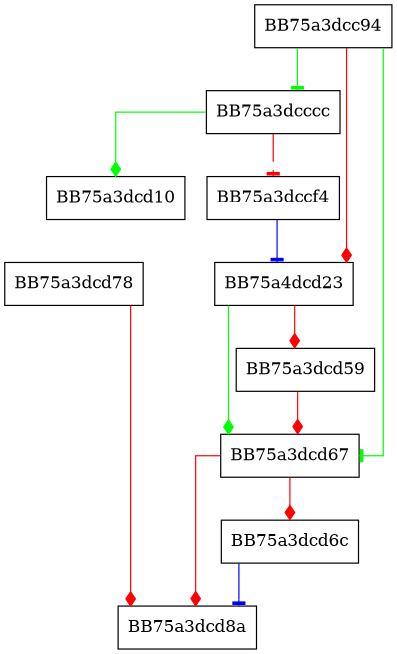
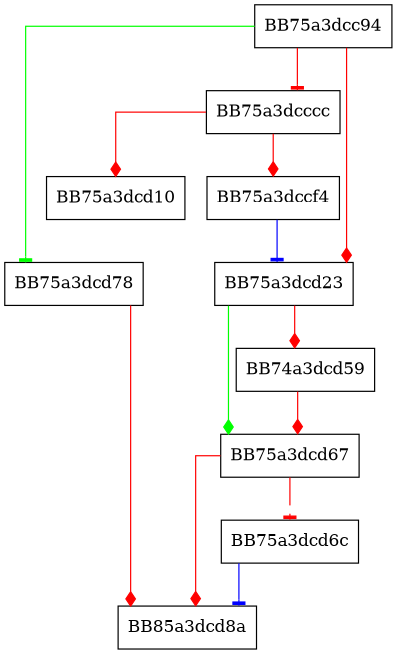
edge "BB75a3dcc94" -> "BB75a3dcccc": color green -> red
edge "BB75a3dcccc" -> "BB75a3dcd10": color green -> red
edge "BB75a3dcccc" -> "BB75a3dccf4": arrowhead tee -> diamond
edge "BB75a3dcc94" -> "BB75a3dcd67": now "BB75a3dcc94" -> "BB75a3dcd78"
node "BB75a4dcd23": label "BB75a4dcd23" -> "BB75a3dcd23"
node "BB75a3dcd59": label "BB75a3dcd59" -> "BB74a3dcd59"
edge "BB75a3dcd67" -> "BB75a3dcd6c": arrowhead diamond -> tee
node "BB75a3dcd8a": label "BB75a3dcd8a" -> "BB85a3dcd8a"
